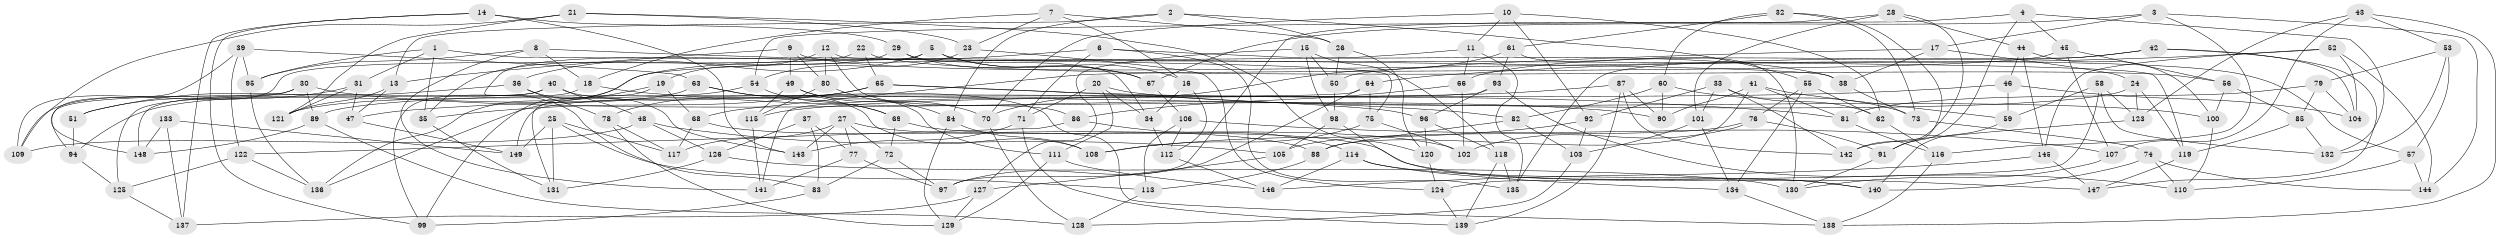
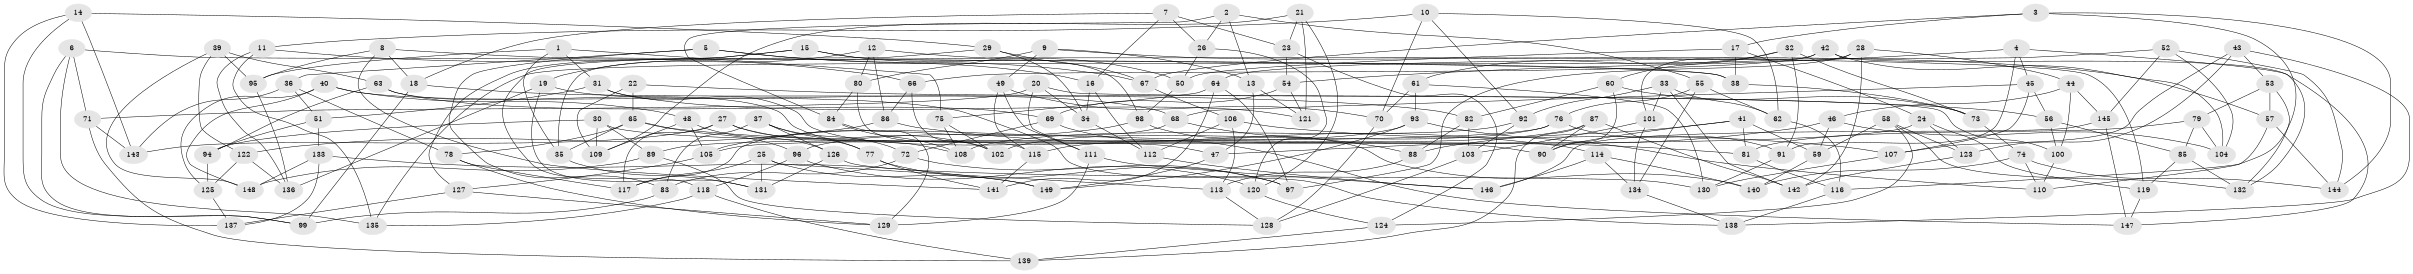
edge "27" -- "72": now "37" -- "72"
edge "51" -- "133": added
